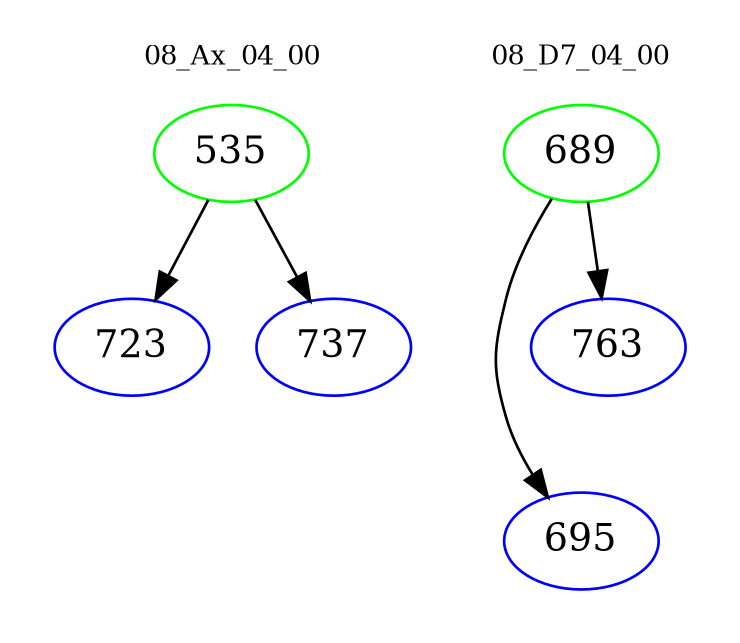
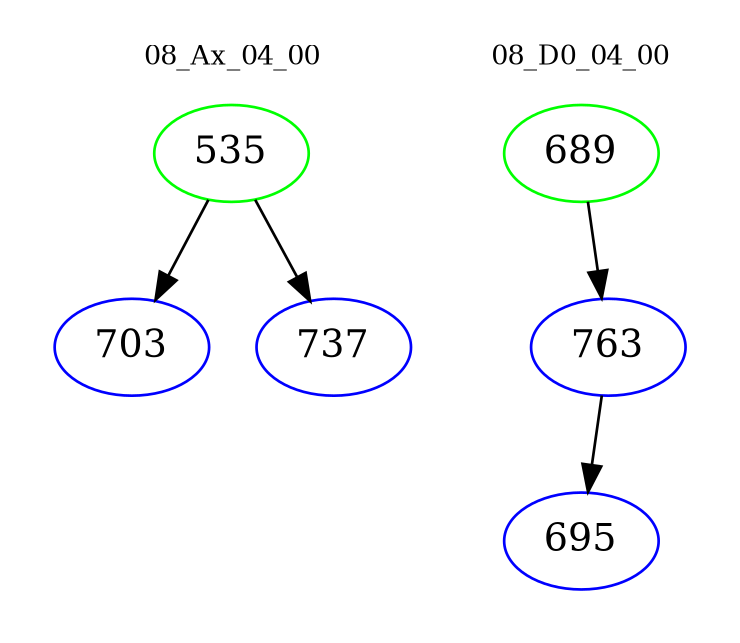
cluster "08_D7_04_00": label "08_D7_04_00" -> "08_D0_04_00"
edge "689" -> "695": now "763" -> "695"
node "723": label "723" -> "703"
